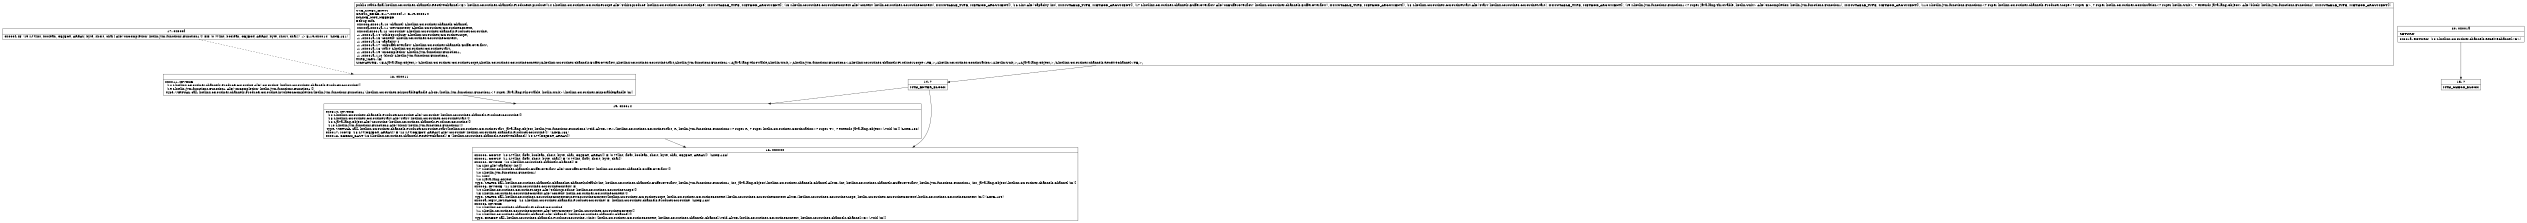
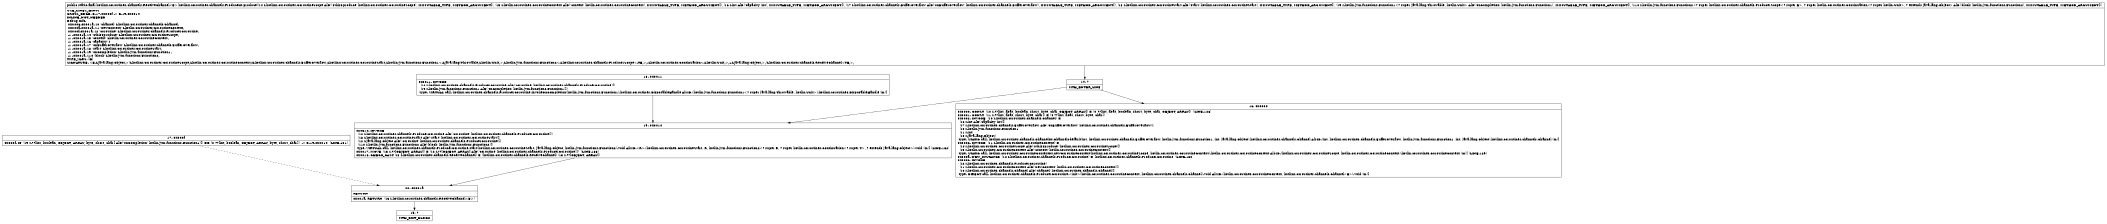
edge "17: 0x000f" -> "18: 0x0011": now "17: 0x000f" -> "20: 0x001a"
node "14: ?": text "MTH_ENTER_BLOCK" -> "MTH_ENTER_LINE"
node "15: ?": text "MTH_CHECK_BLOCK" -> "MTH_EXIT_BLOCK"
edge "19: 0x0014" -> "16: 0x0000": now "19: 0x0014" -> "20: 0x001a"
